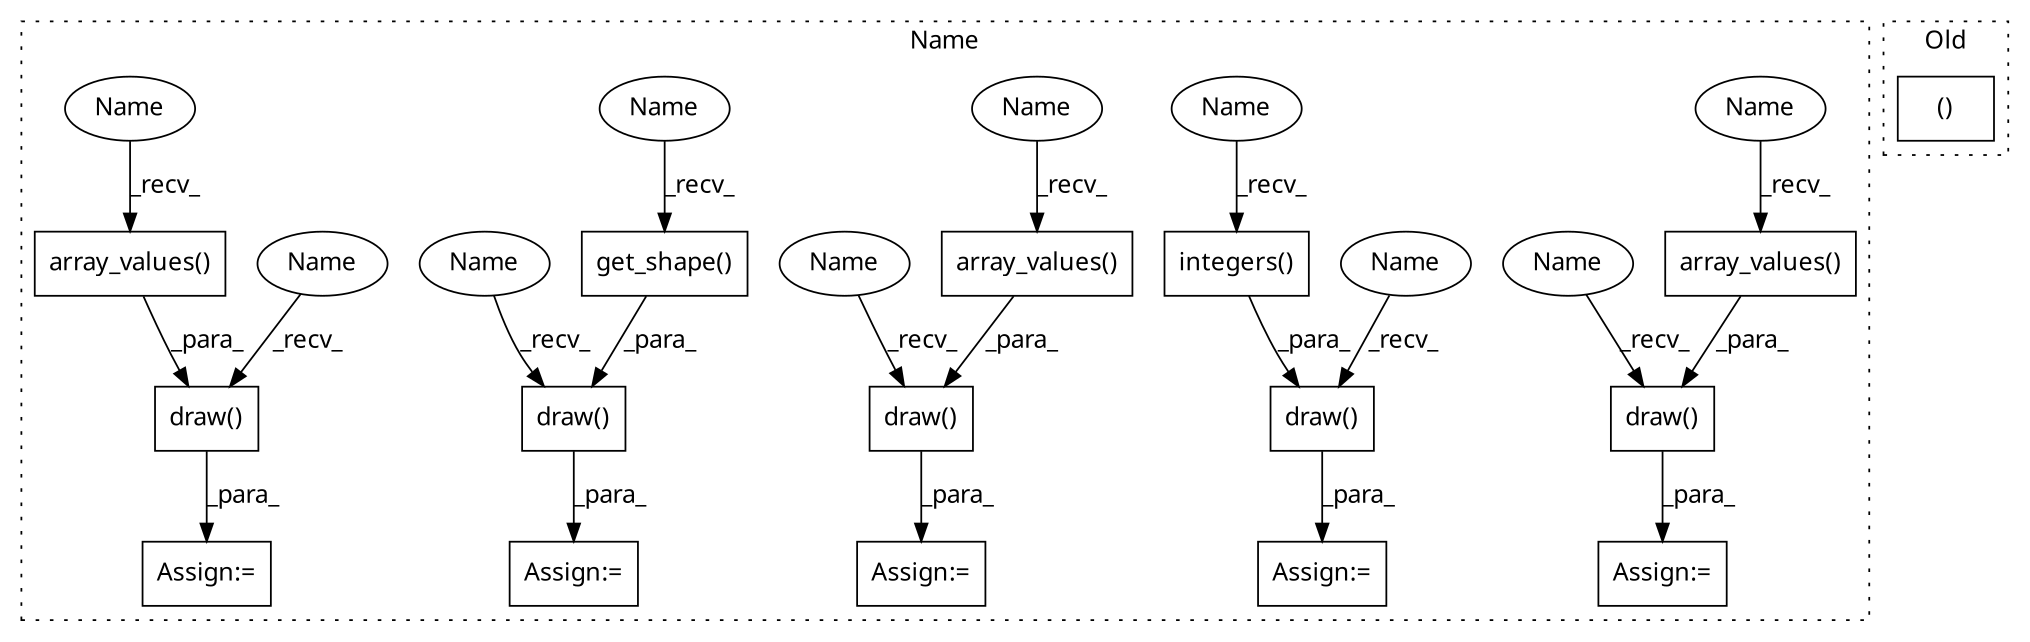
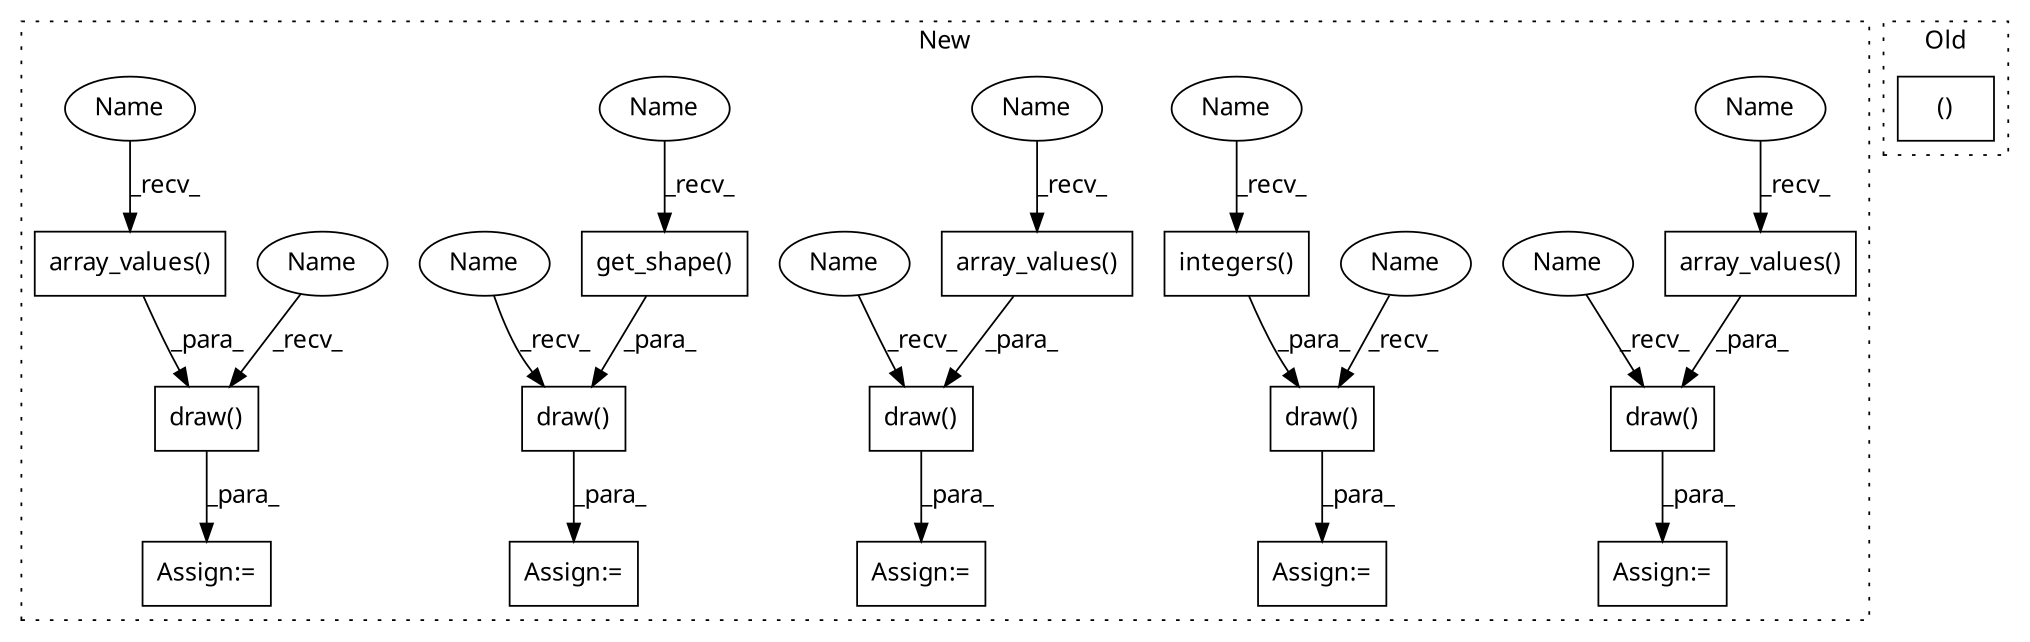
cluster "Name": label "Name" -> "New"
